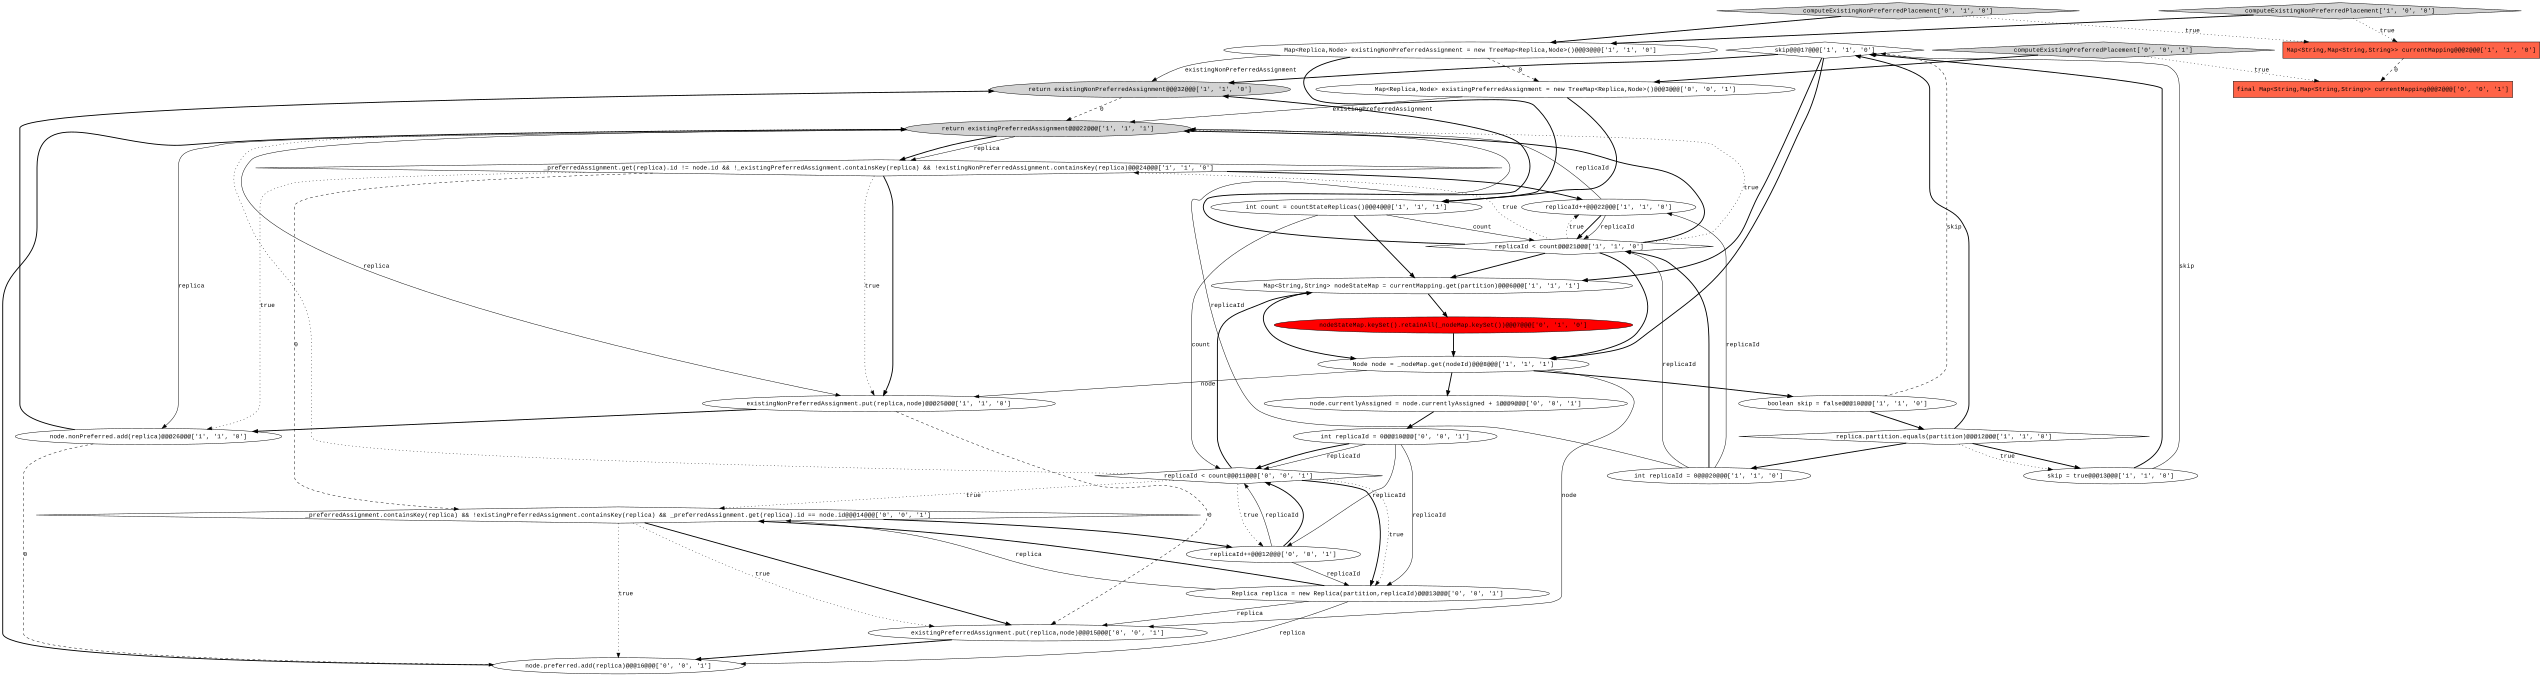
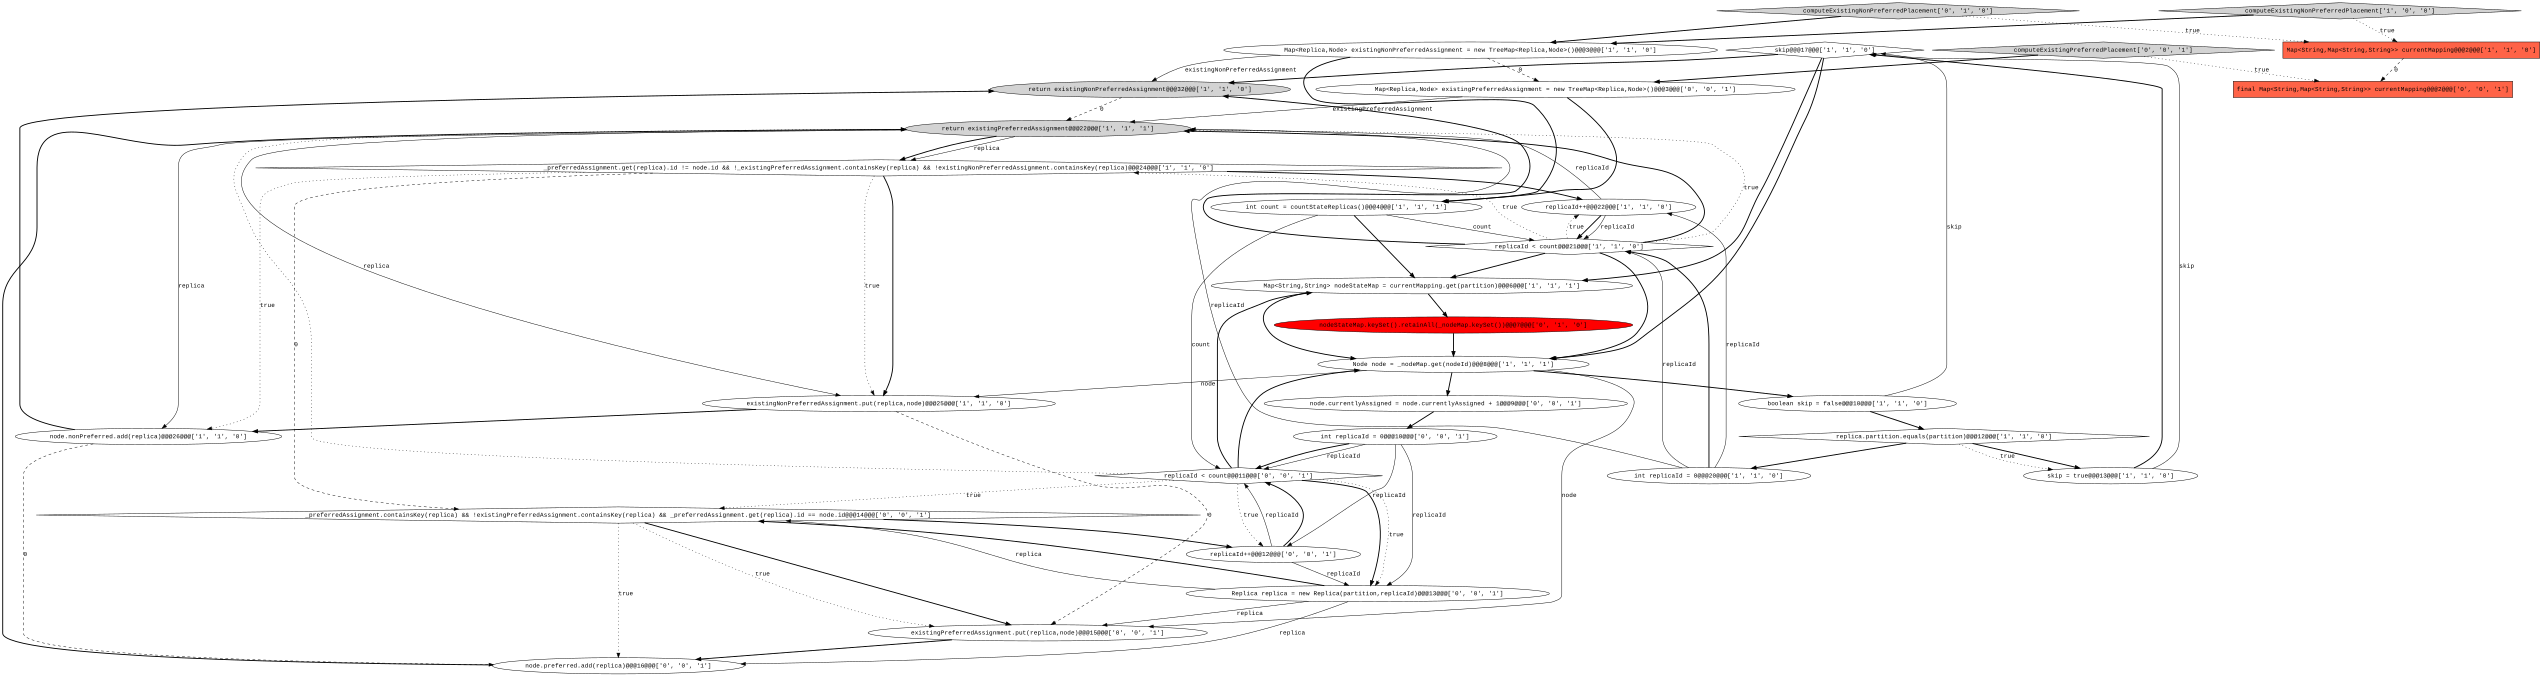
edge "replica.partition.equals(partition)@@@12@@@['1', '1', '0']" -> "skip@@@17@@@['1', '1', '0']": removed
edge "boolean skip = false@@@10@@@['1', '1', '0']" -> "skip@@@17@@@['1', '1', '0']": style dashed -> solid
edge "replicaId < count@@@11@@@['0', '0', '1']" -> "Node node = _nodeMap.get(nodeId)@@@8@@@['1', '1', '1']": added
